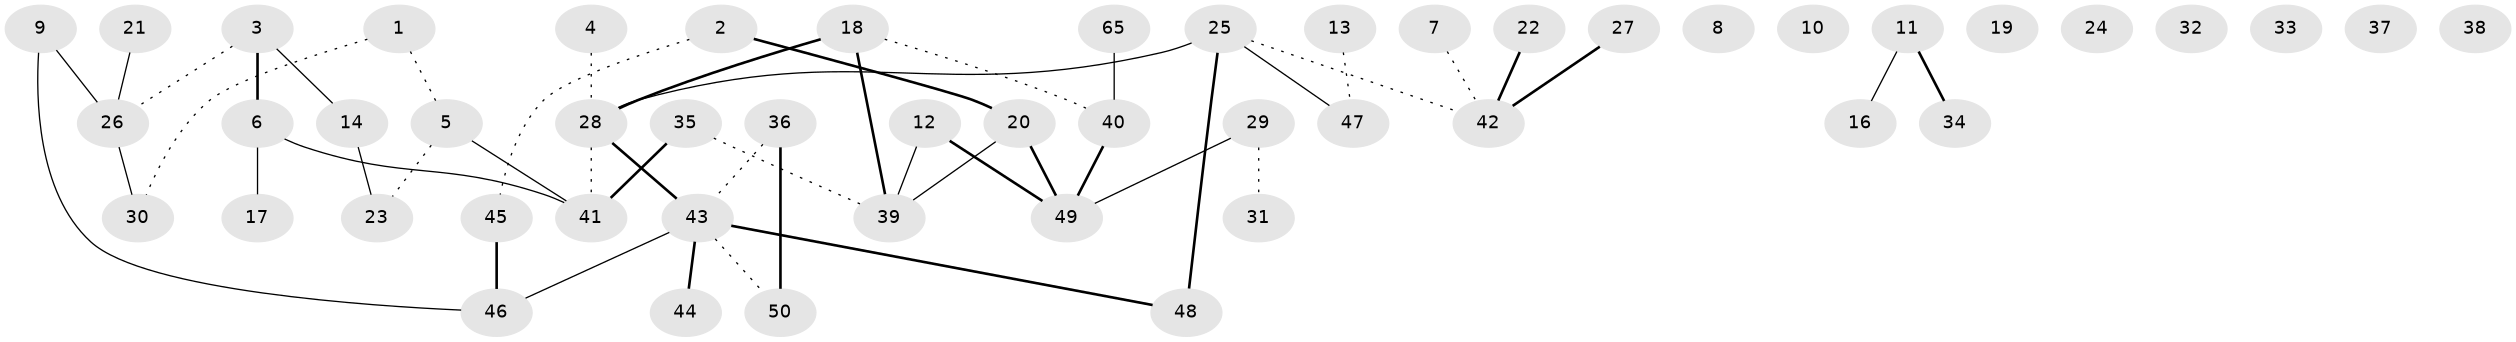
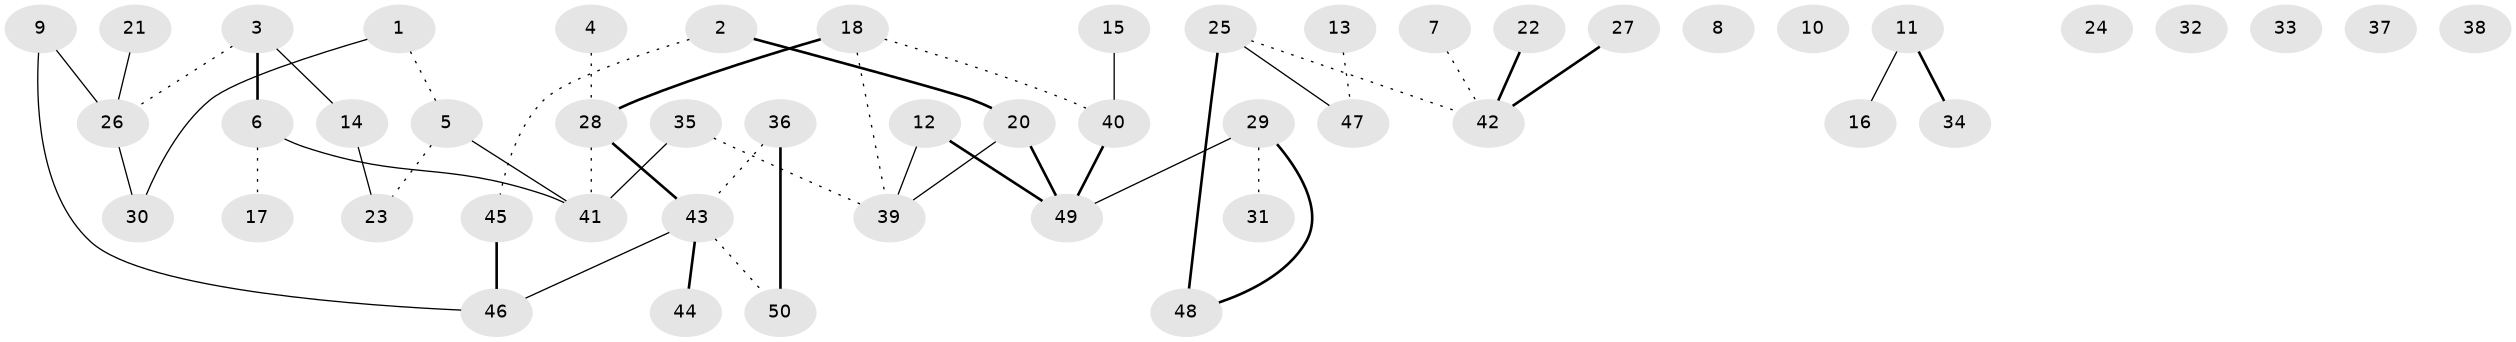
node "65": label "65" -> "15"
node "19": removed
edge "25" -- "28": removed
edge "1" -- "30": style dotted -> solid
edge "18" -- "39": style bold -> dotted
edge "6" -- "17": style solid -> dotted
edge "35" -- "41": style bold -> solid
edge "43" -- "48": now "29" -- "48"
